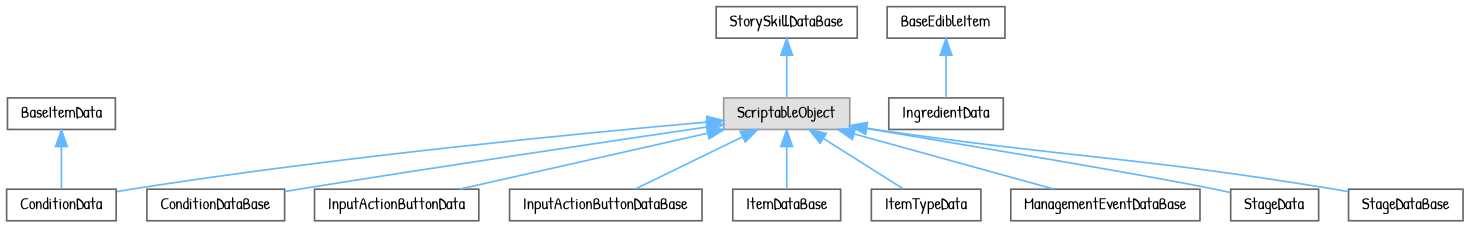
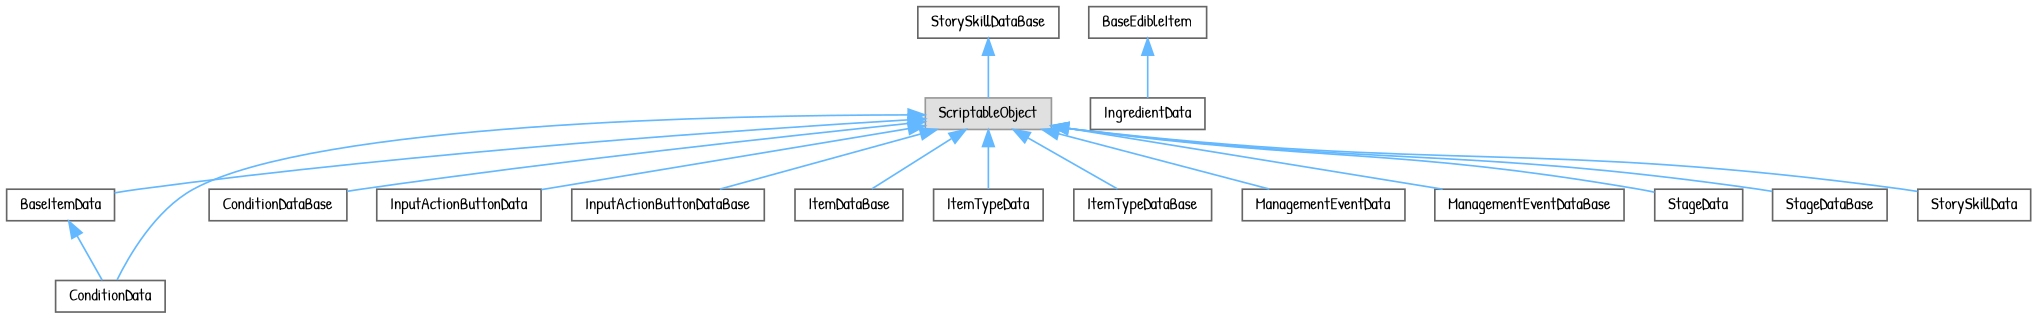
edge "BaseItemData" -> "ScriptableObject": added
node "ItemTypeDataBase": added
node "ManagementEventData": added
node "StorySkillData": added
